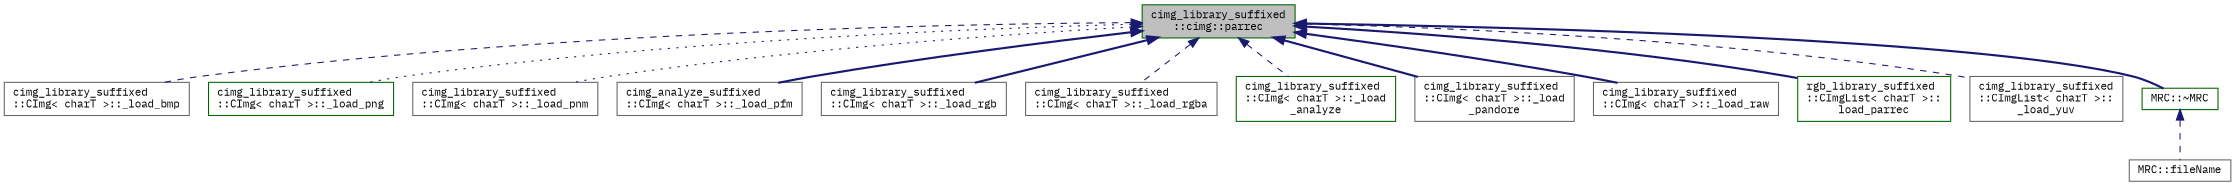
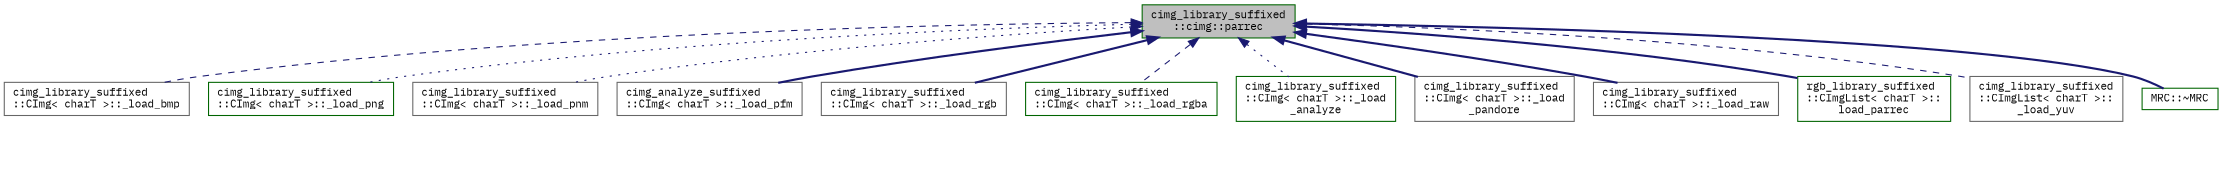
edge "cimg_library_suffixed ::CImg< charT >::_load _analyze" -> "cimg_library_suffixed ::cimg::parrec": style dashed -> dotted
node "cimg_library_suffixed ::CImg< charT >::_load_rgba": color gray40 -> darkgreen
node "MRC::fileName": removed
